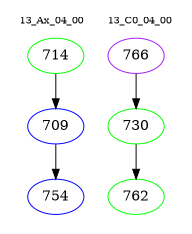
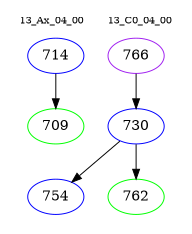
node "714": color green -> blue
node "709": color blue -> green
node "730": color green -> blue
edge "709" -> "754": now "730" -> "754"
